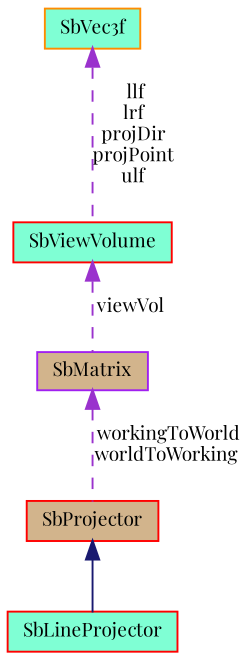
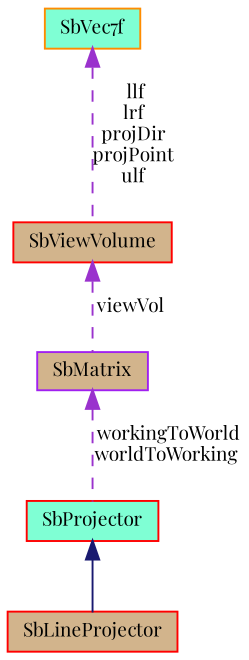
node "SbVec3f": label "SbVec3f" -> "SbVec7f"
node "SbViewVolume": fillcolor aquamarine -> tan
node "SbProjector": fillcolor tan -> aquamarine
node "SbLineProjector": fillcolor aquamarine -> tan
